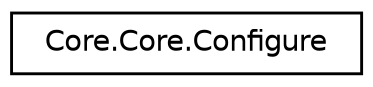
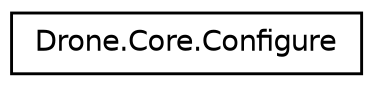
node "Core.Core.Configure": label "Core.Core.Configure" -> "Drone.Core.Configure"
